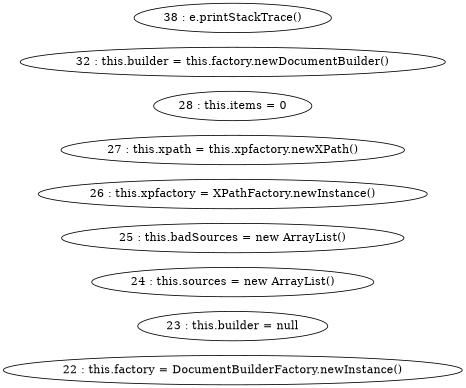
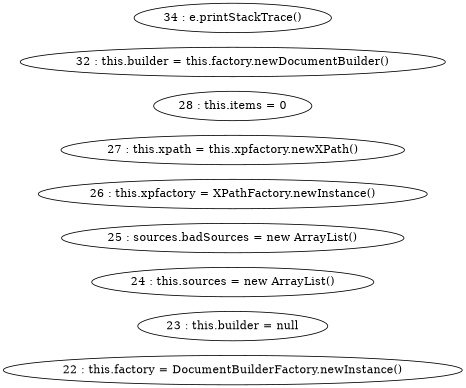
node "38 : e.printStackTrace()": label "38 : e.printStackTrace()" -> "34 : e.printStackTrace()"
node "25 : this.badSources = new ArrayList()": label "25 : this.badSources = new ArrayList()" -> "25 : sources.badSources = new ArrayList()"
